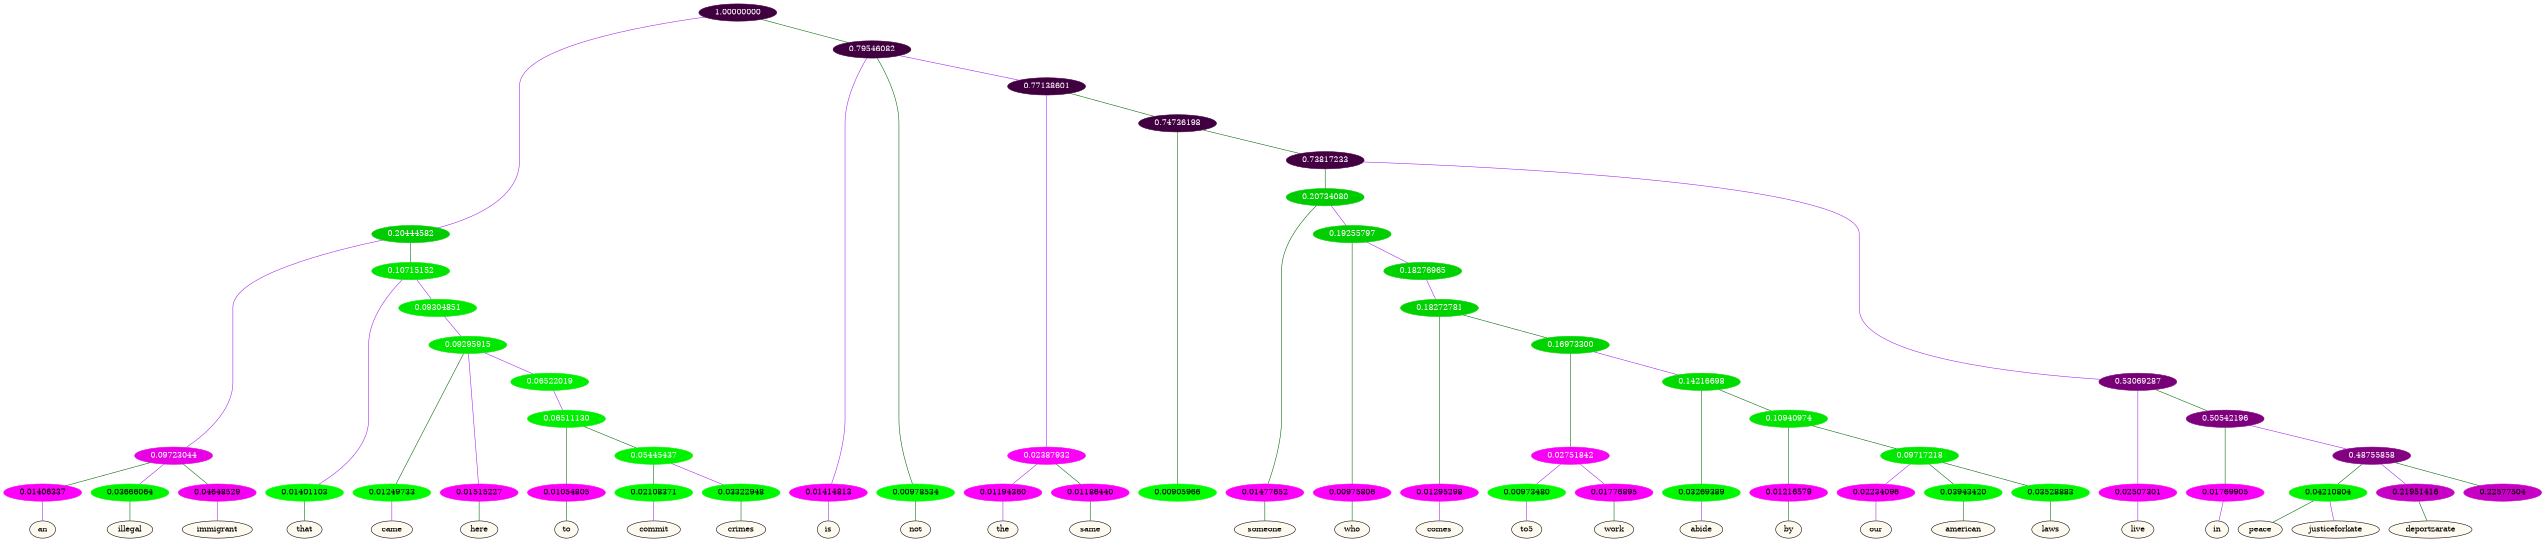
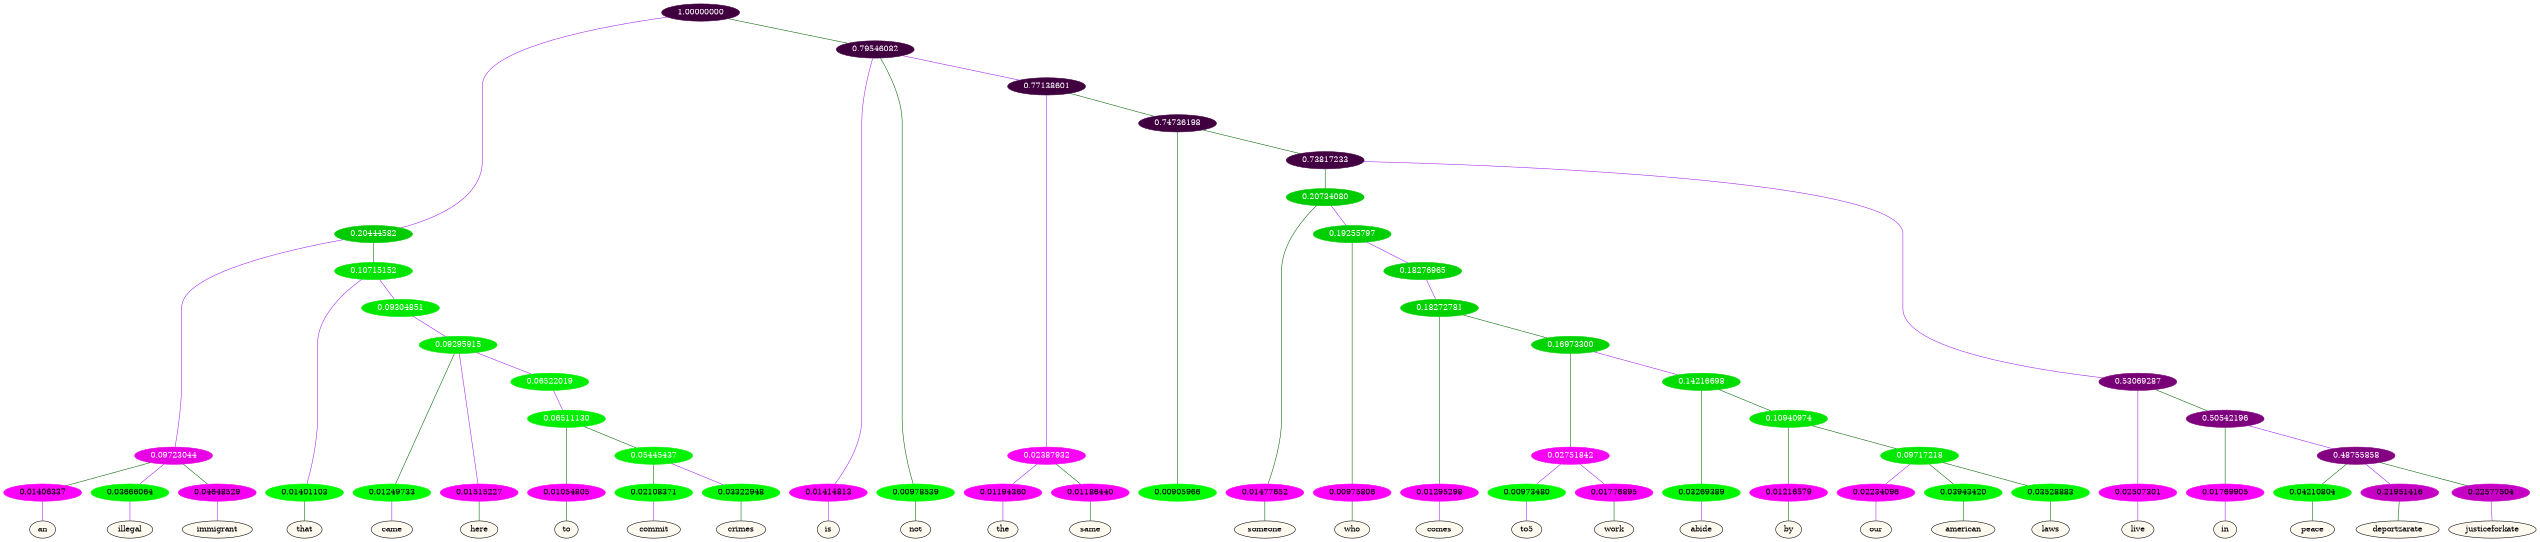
node "0.00978534": label "0.00978534" -> "0.00978539"
edge "0.03666064" -- "illegal": color darkgreen -> purple
edge "0.04210804" -- "justiceforkate": now "0.22577504" -- "justiceforkate"
